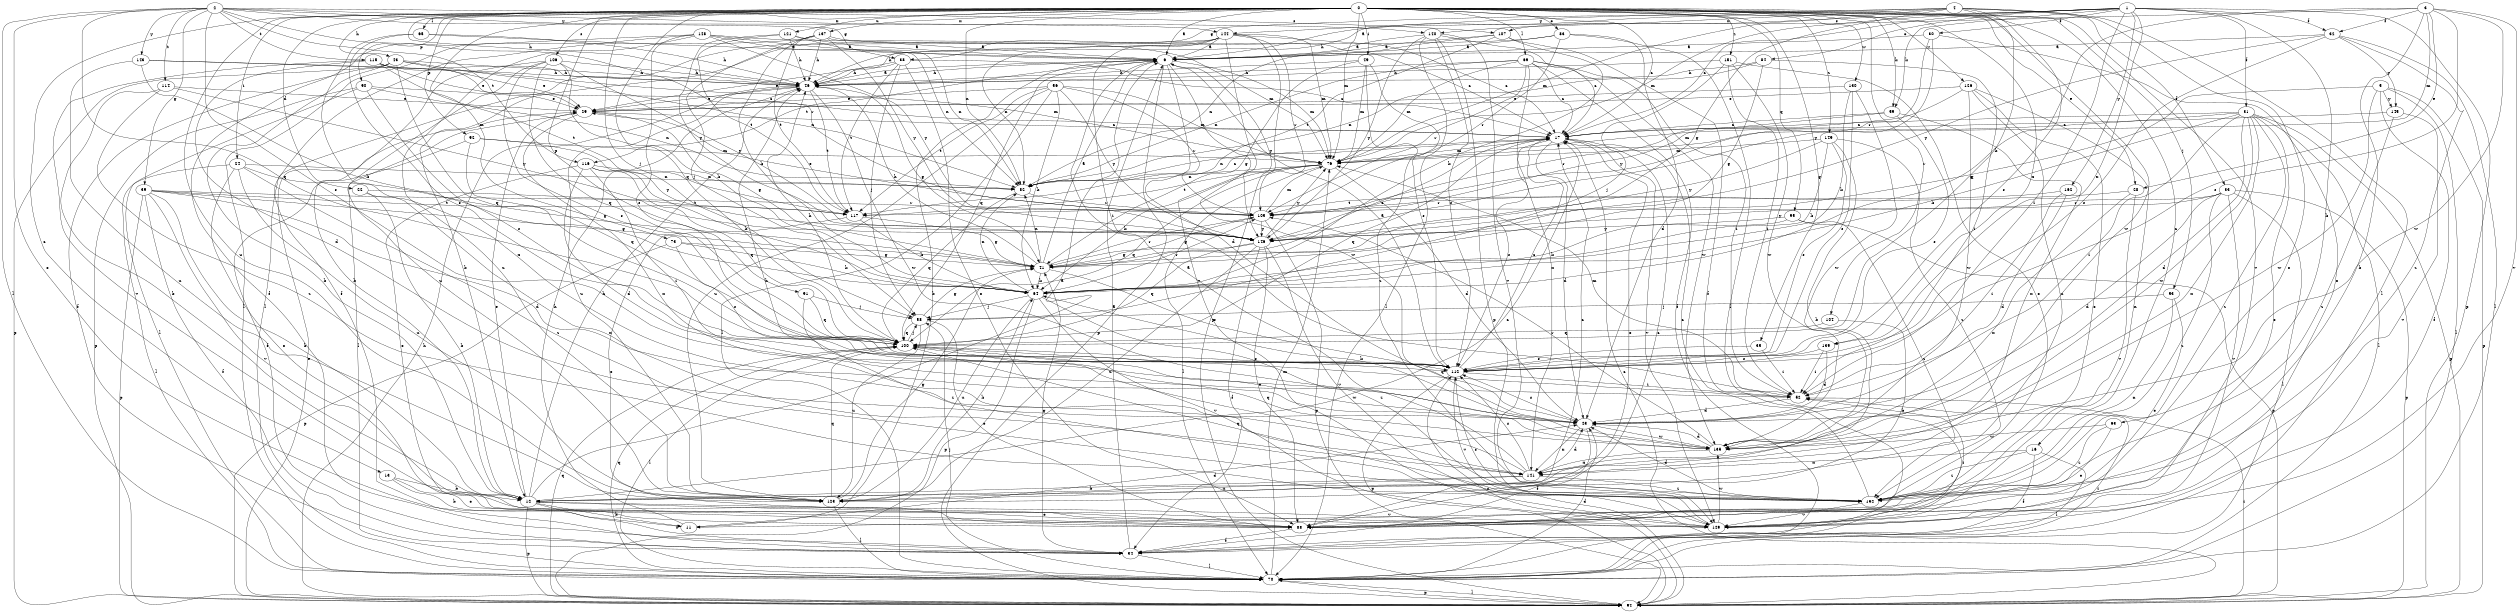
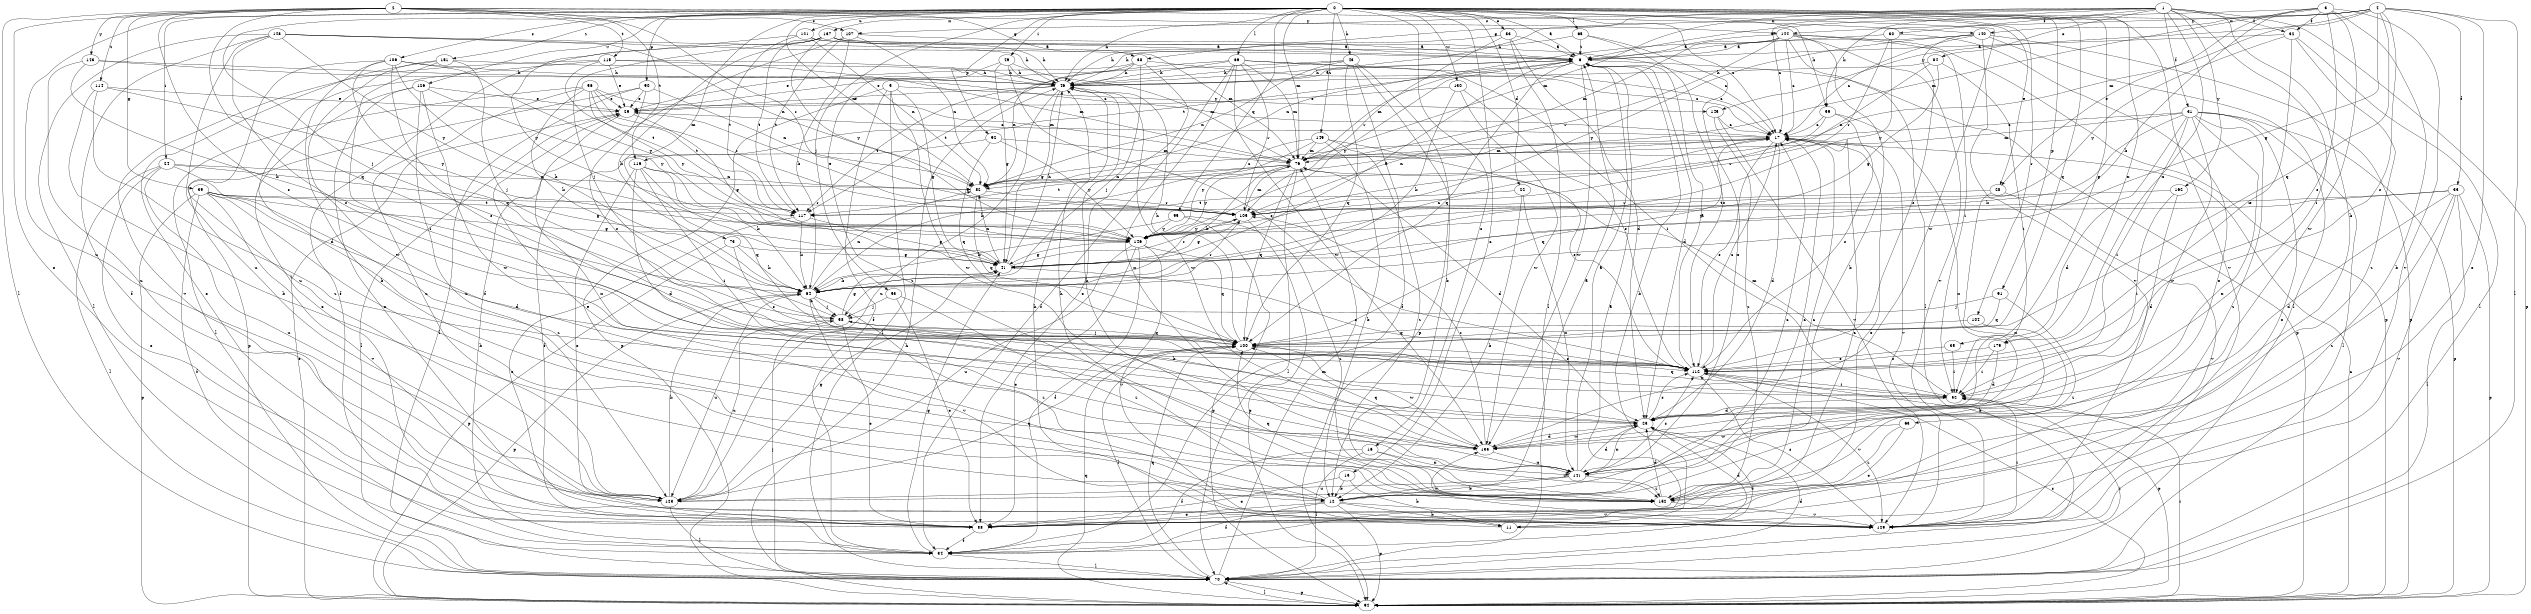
edge "65" -> "6": label "a" -> "t"
edge "32" -> "145": now "4" -> "145"
edge "146" -> "76": reversed
node "139": label "139" -> "179"
edge "53" -> "152": label "n" -> "z"
